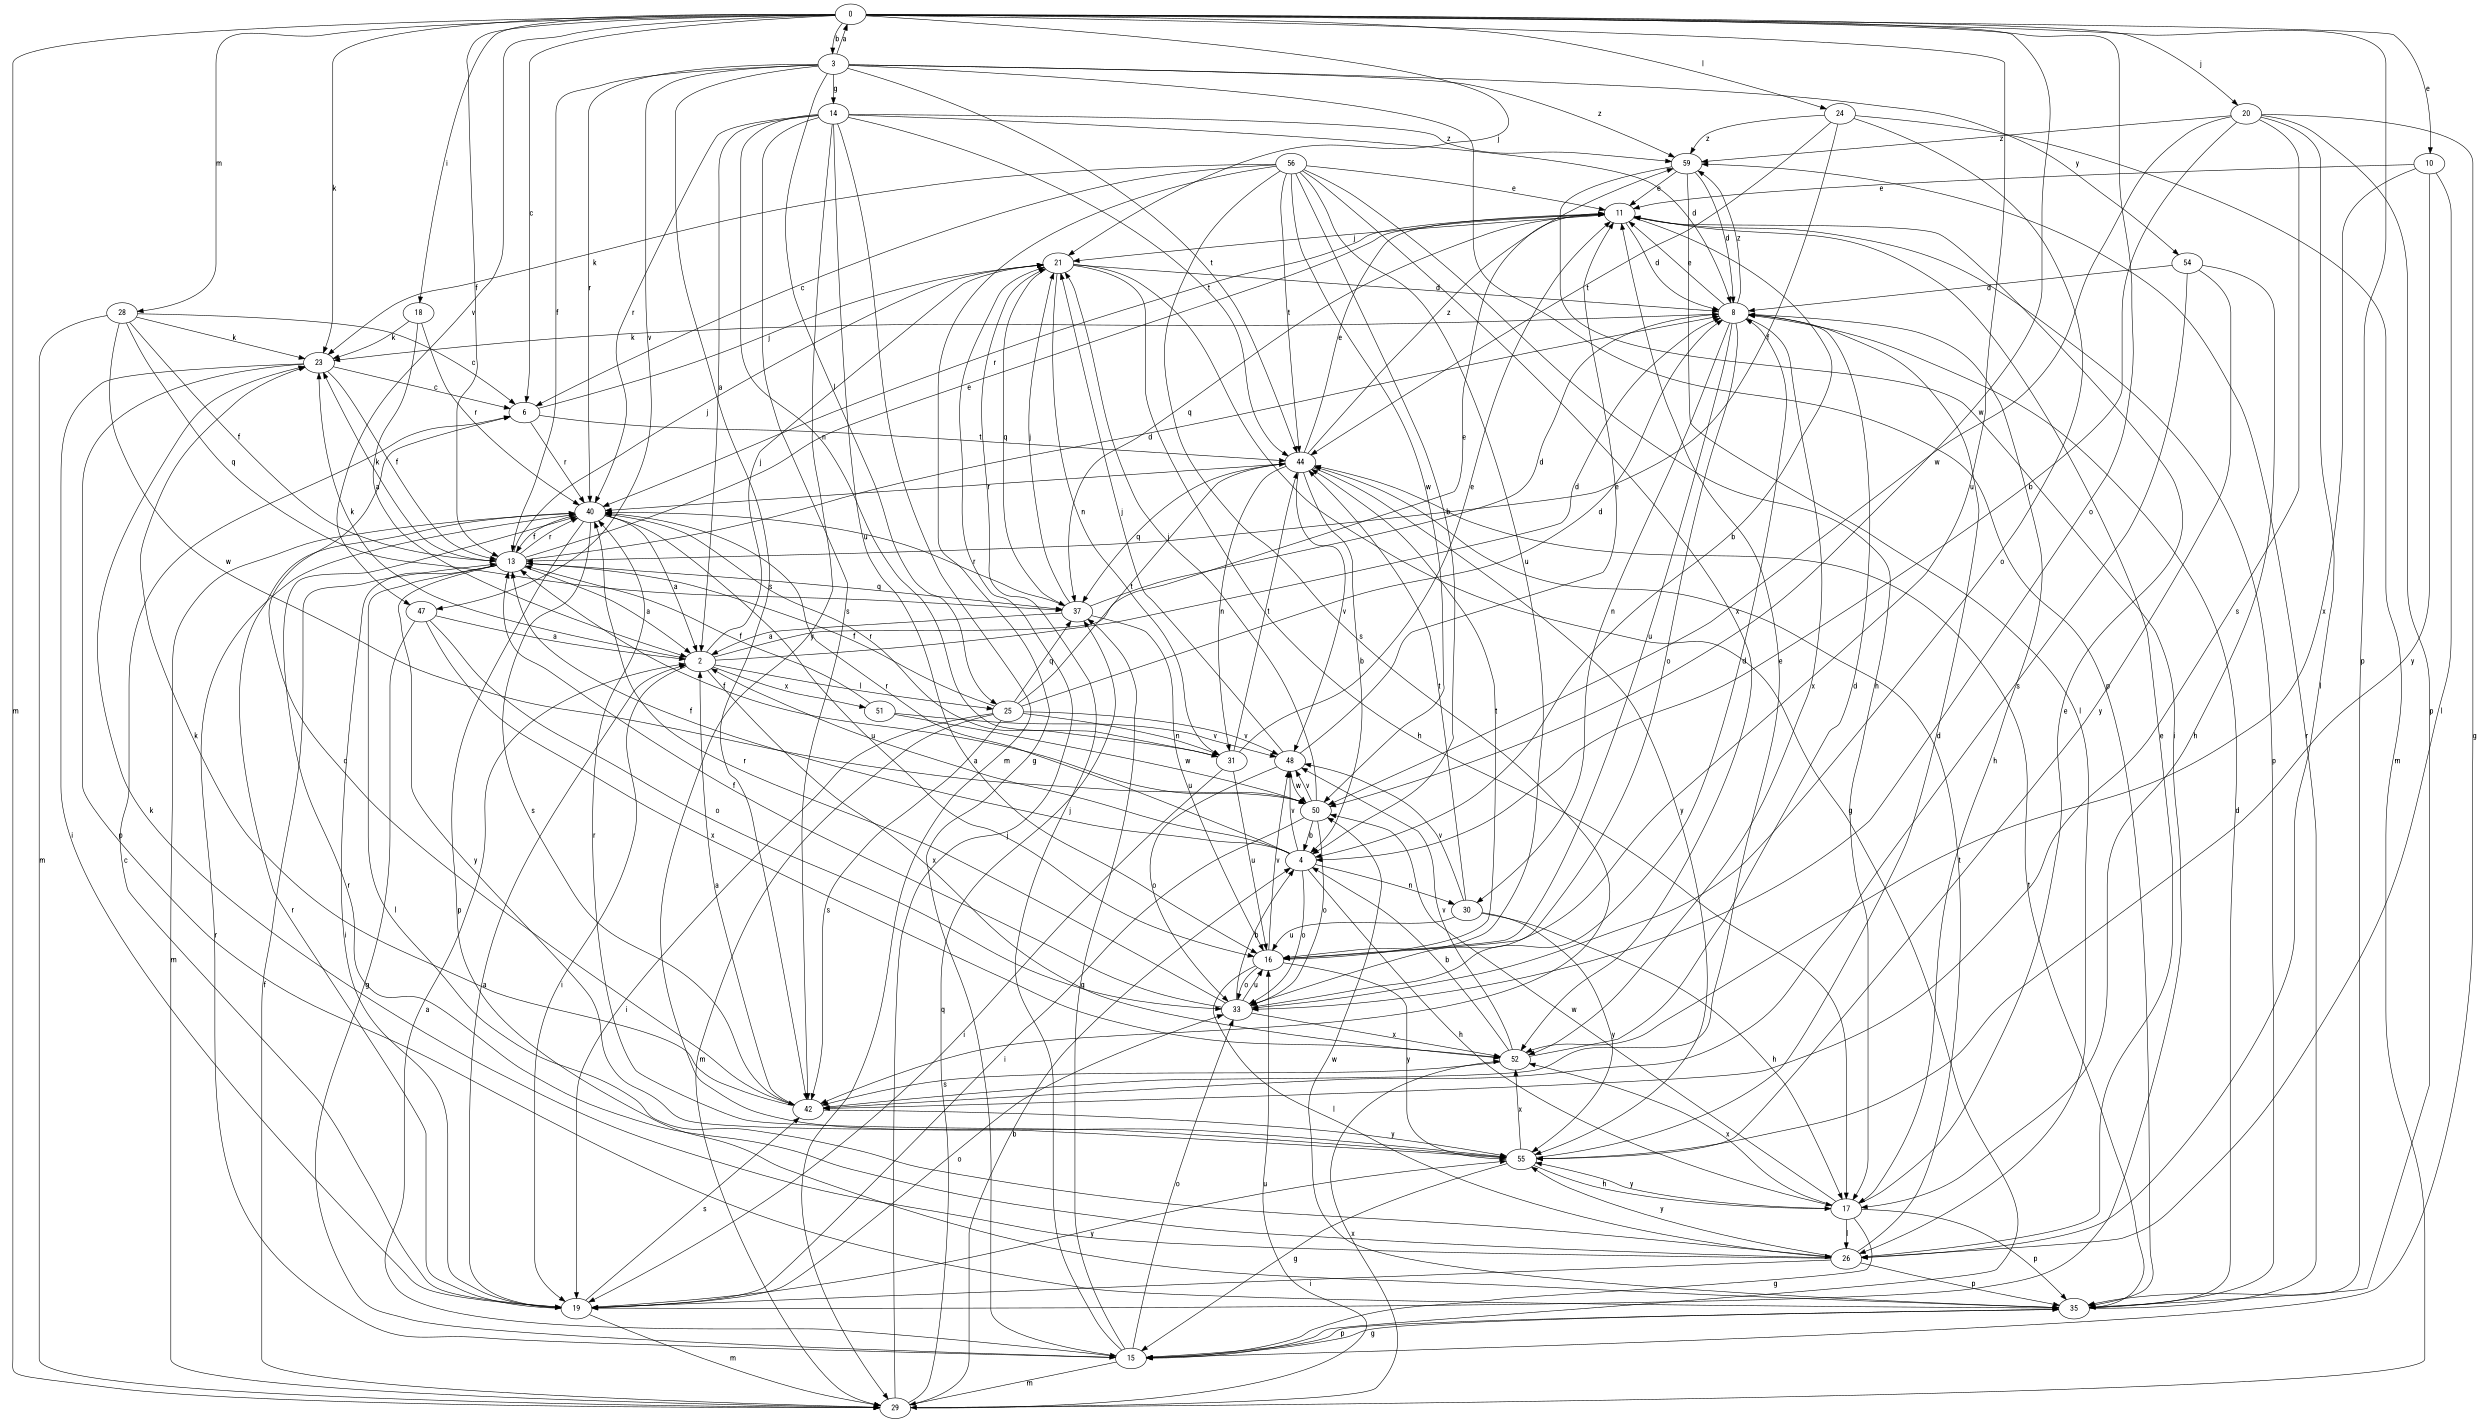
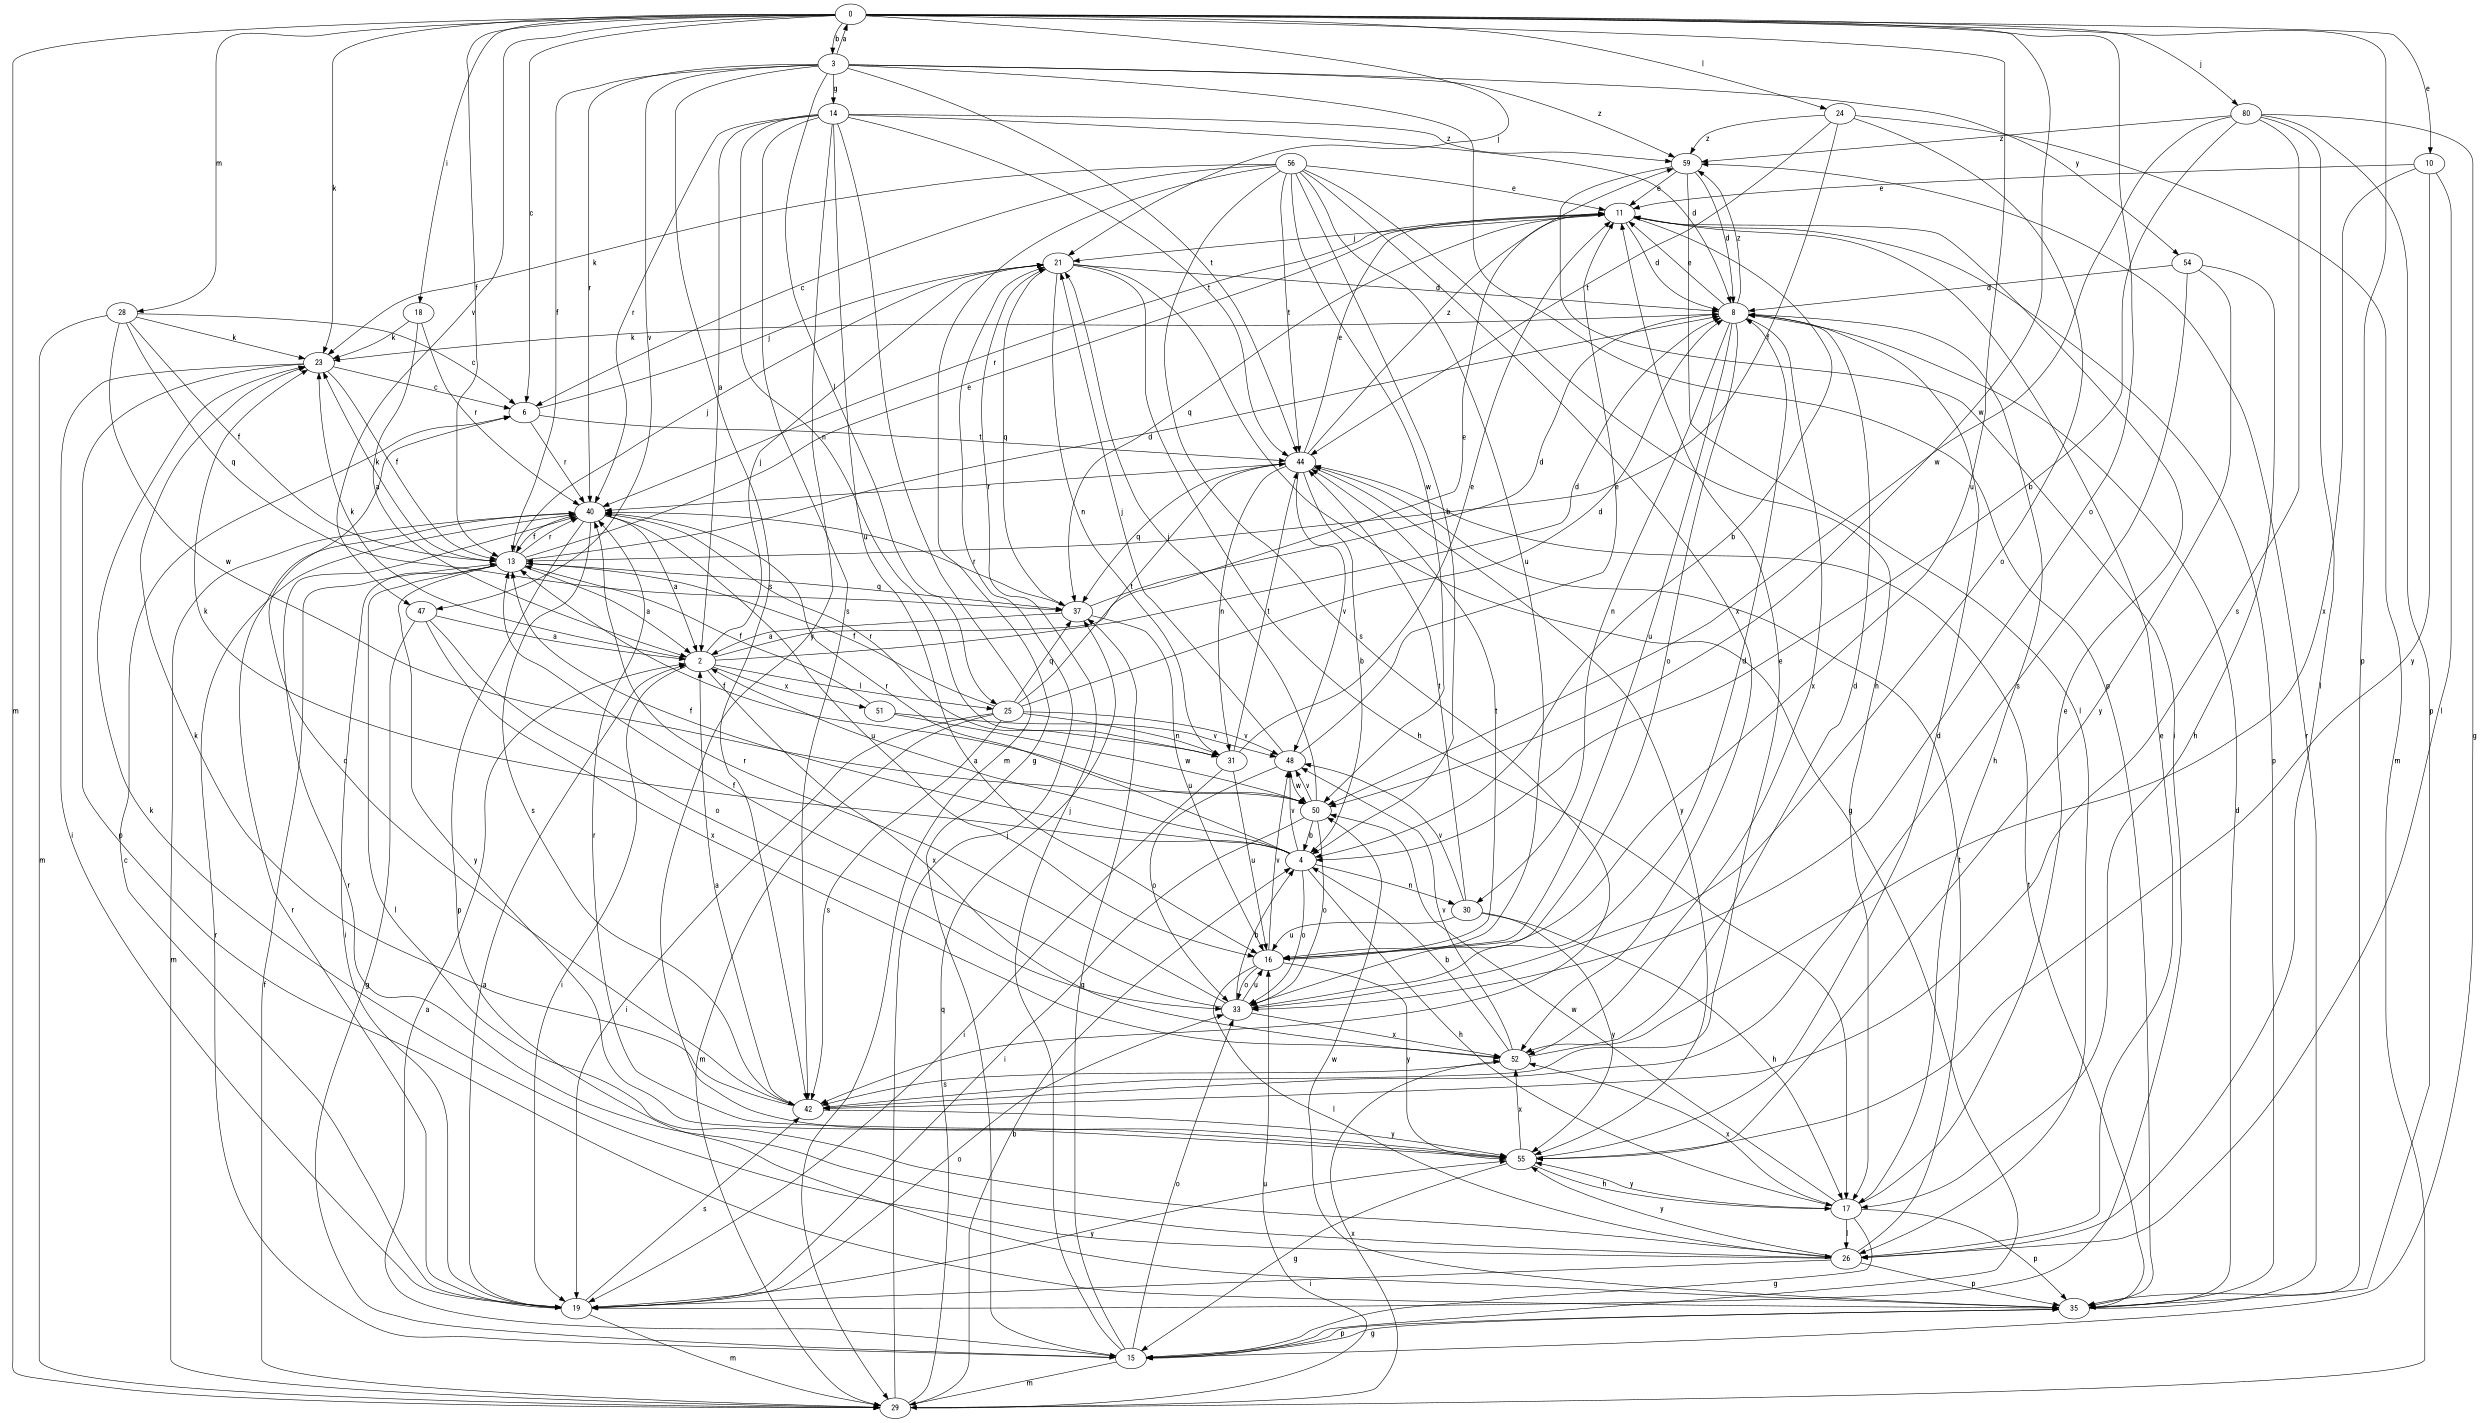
node "20": label "20" -> "80"
edge "37" -> "21": removed, label "j"
edge "4" -> "23": added, label "k"
